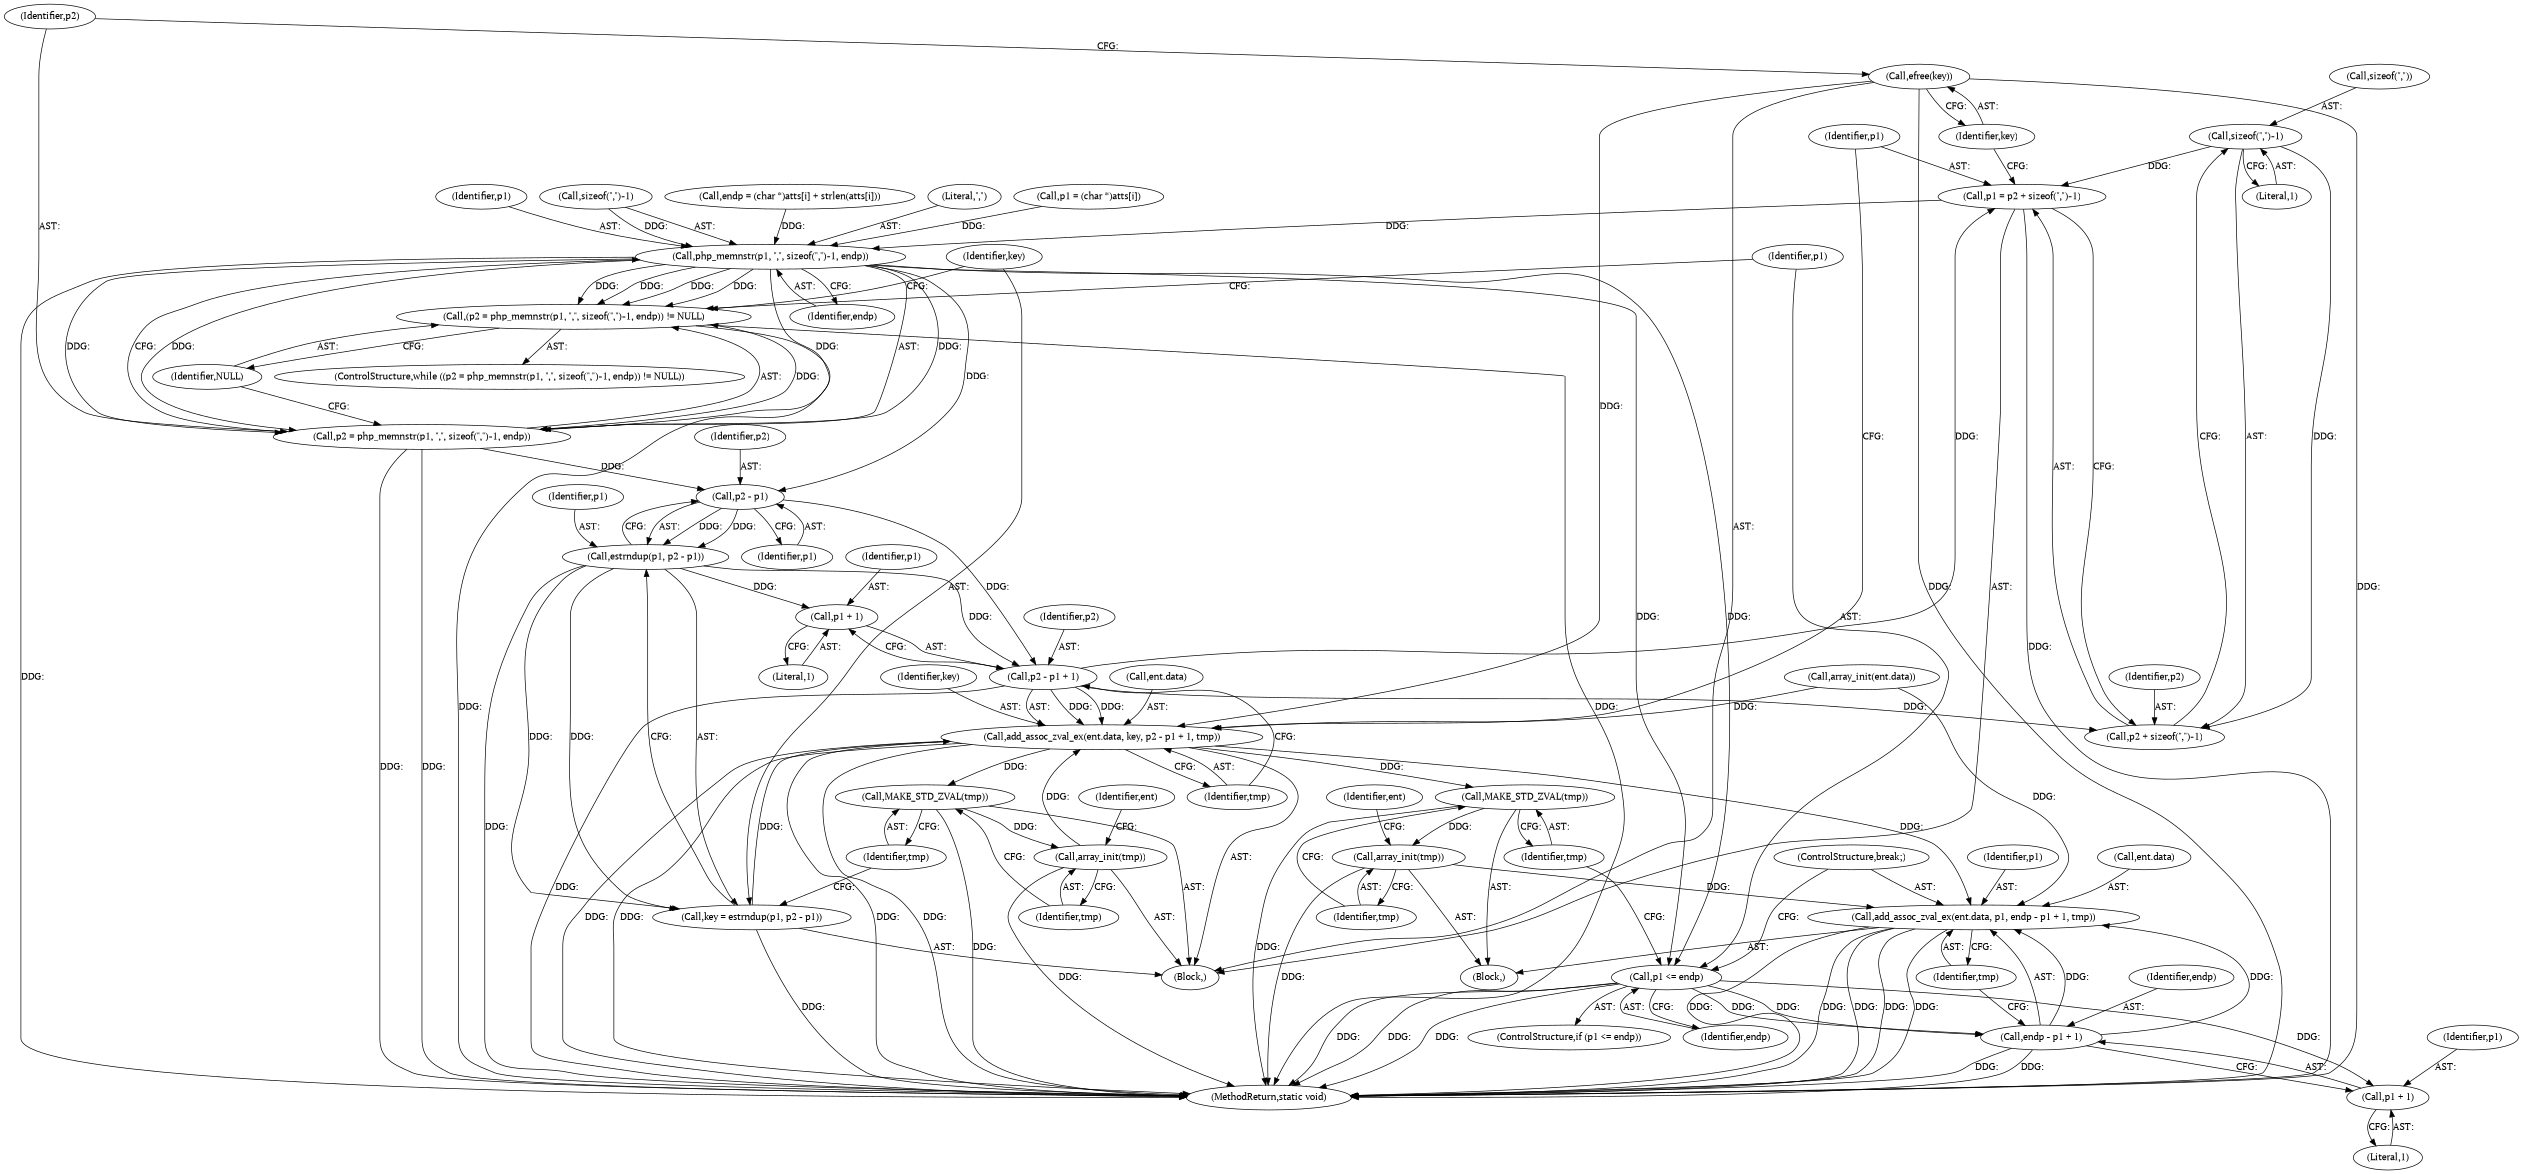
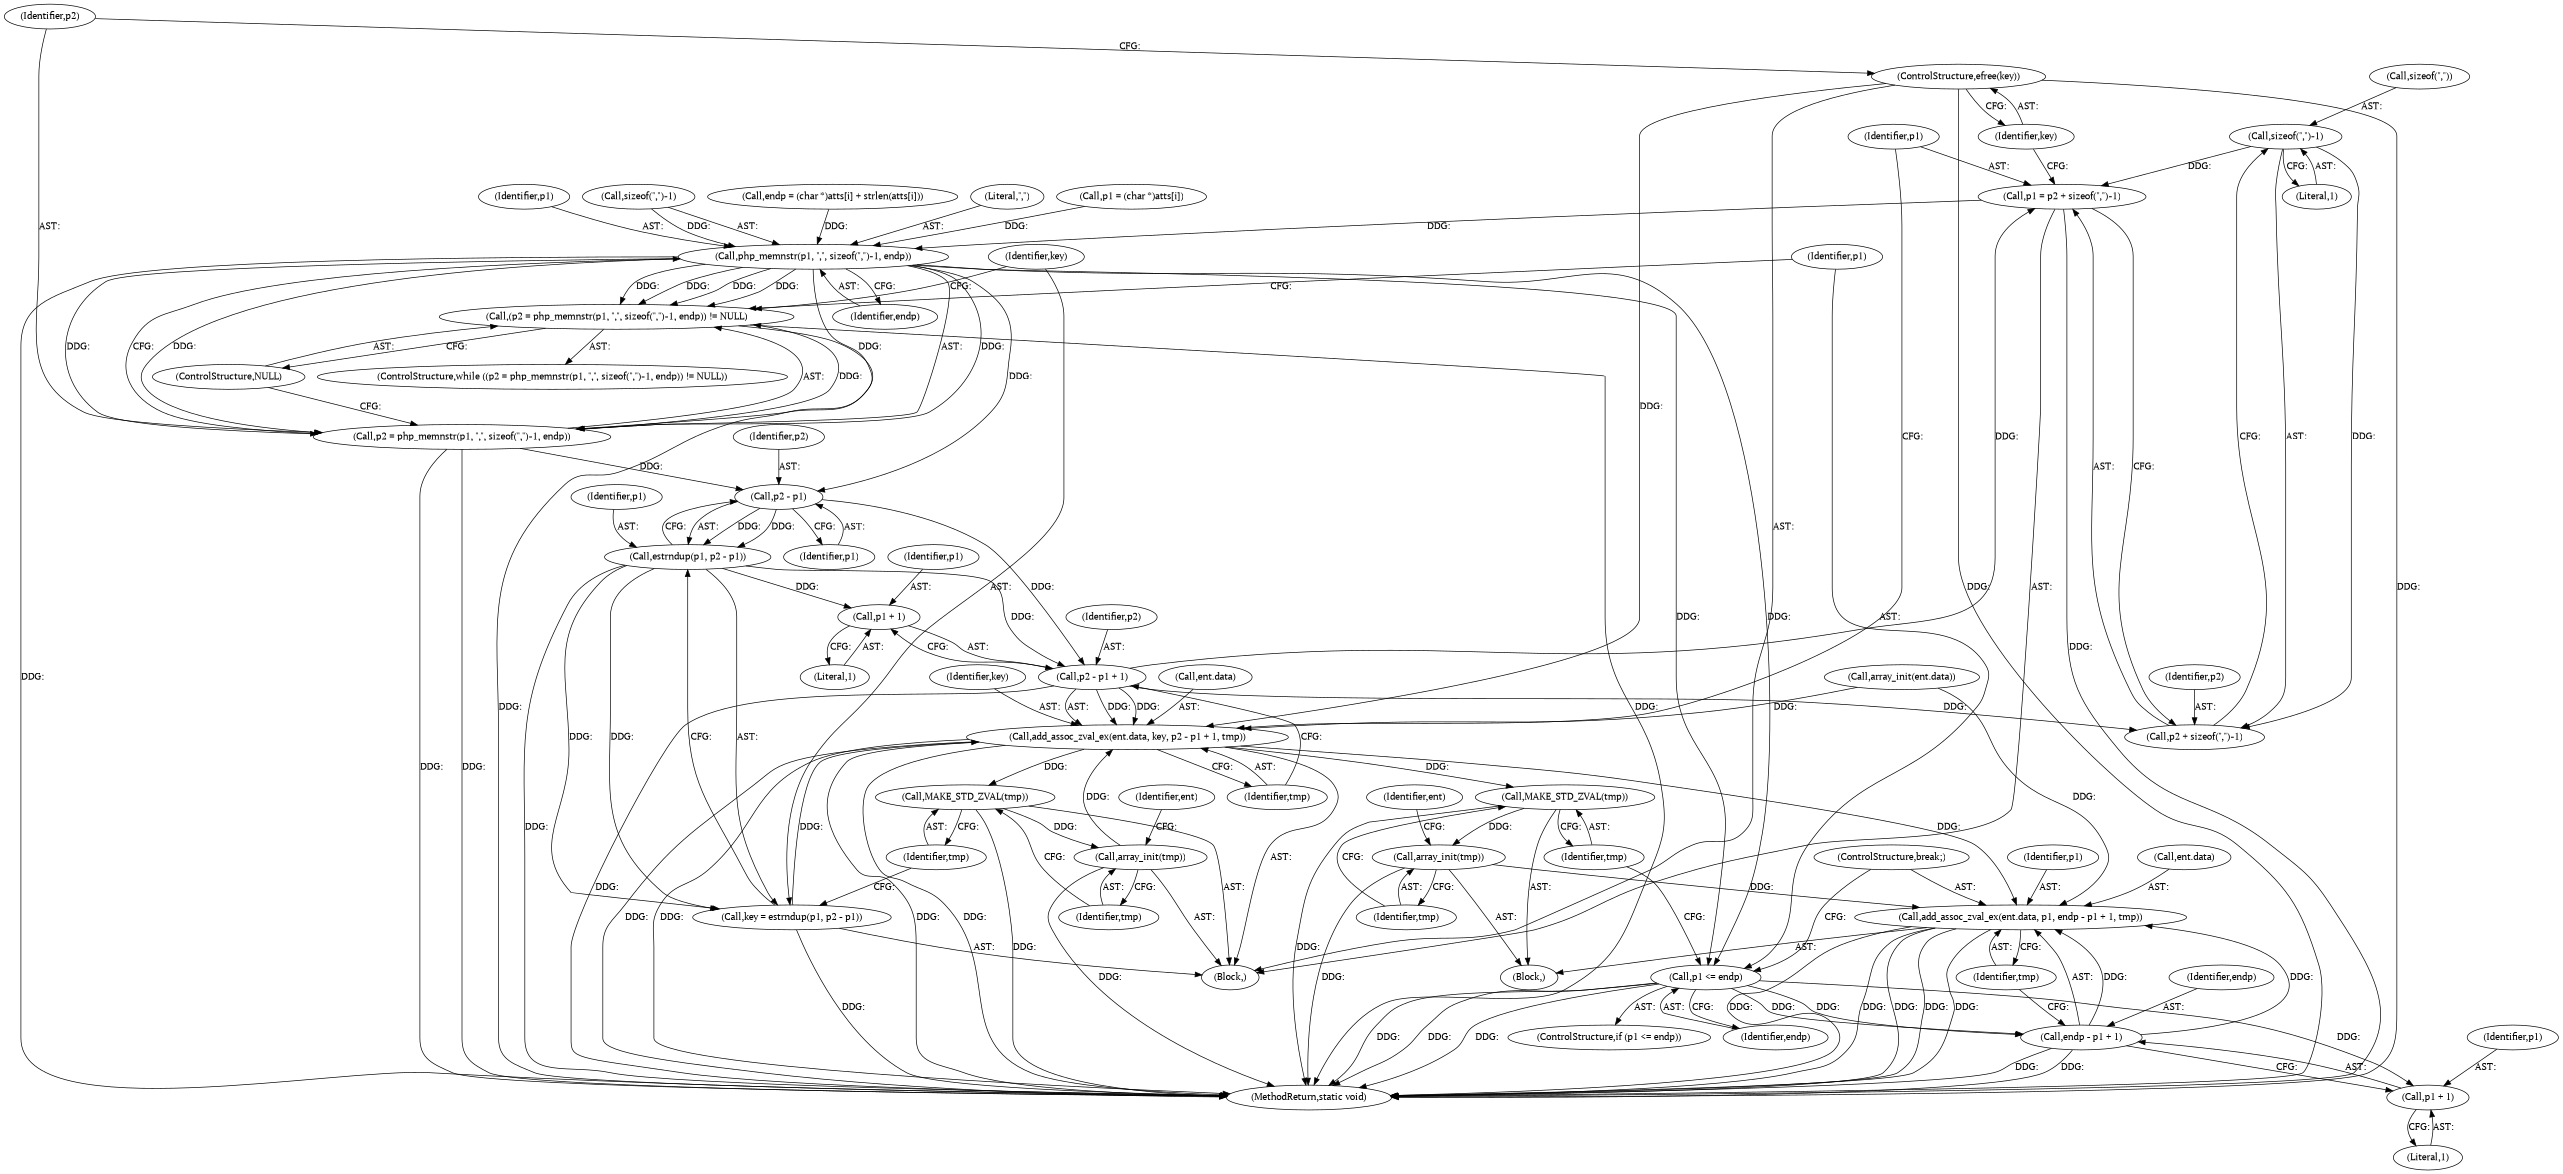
node "(Call,efree(key))": label "(Call,efree(key))" -> "(ControlStructure,efree(key))"
node "(Identifier,NULL)": label "(Identifier,NULL)" -> "(ControlStructure,NULL)"
